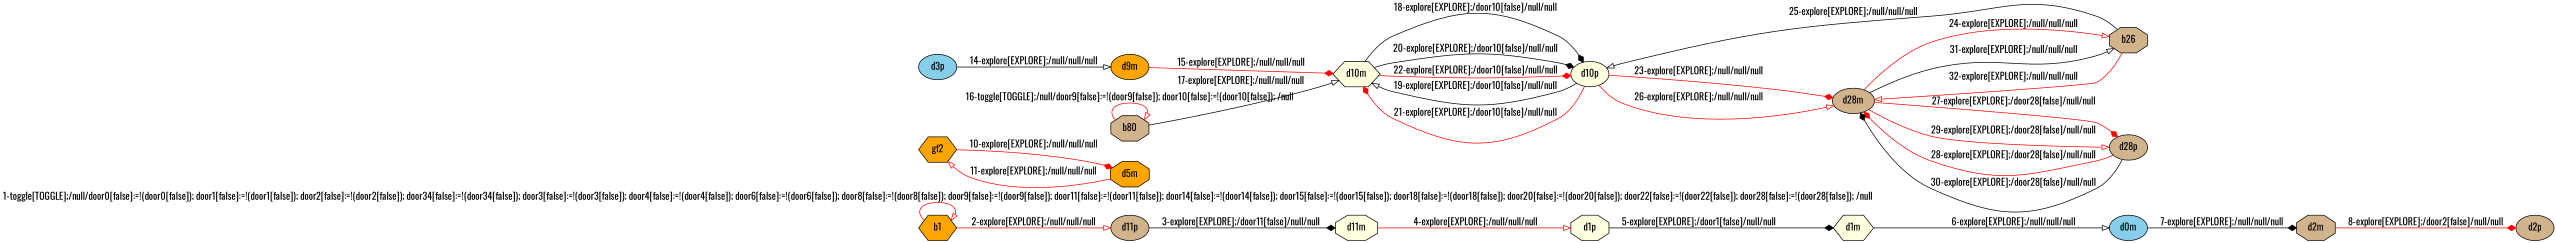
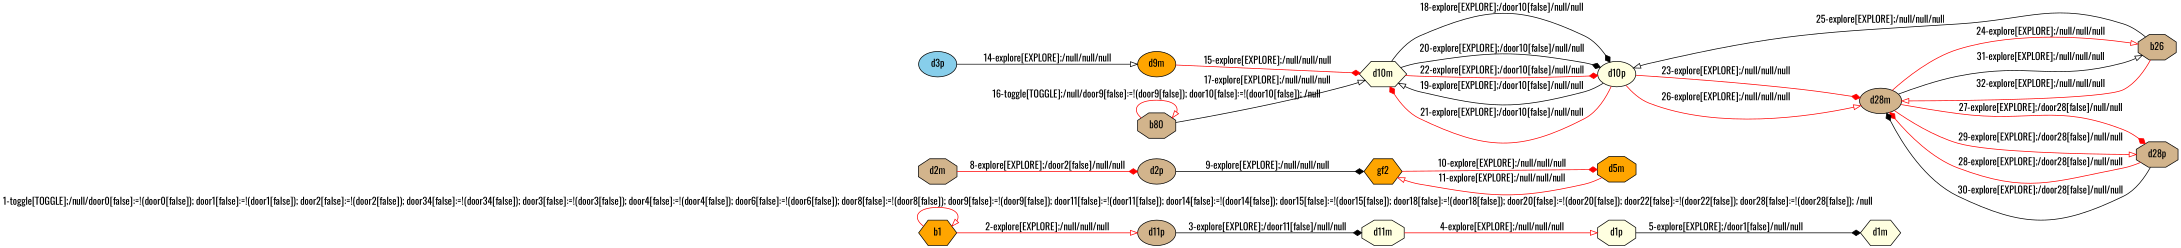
node "d28p": shape ellipse -> octagon
edge "d2p" -> "gf2": added, label "9-explore[EXPLORE];/null/null/null"
node "d0m": removed
